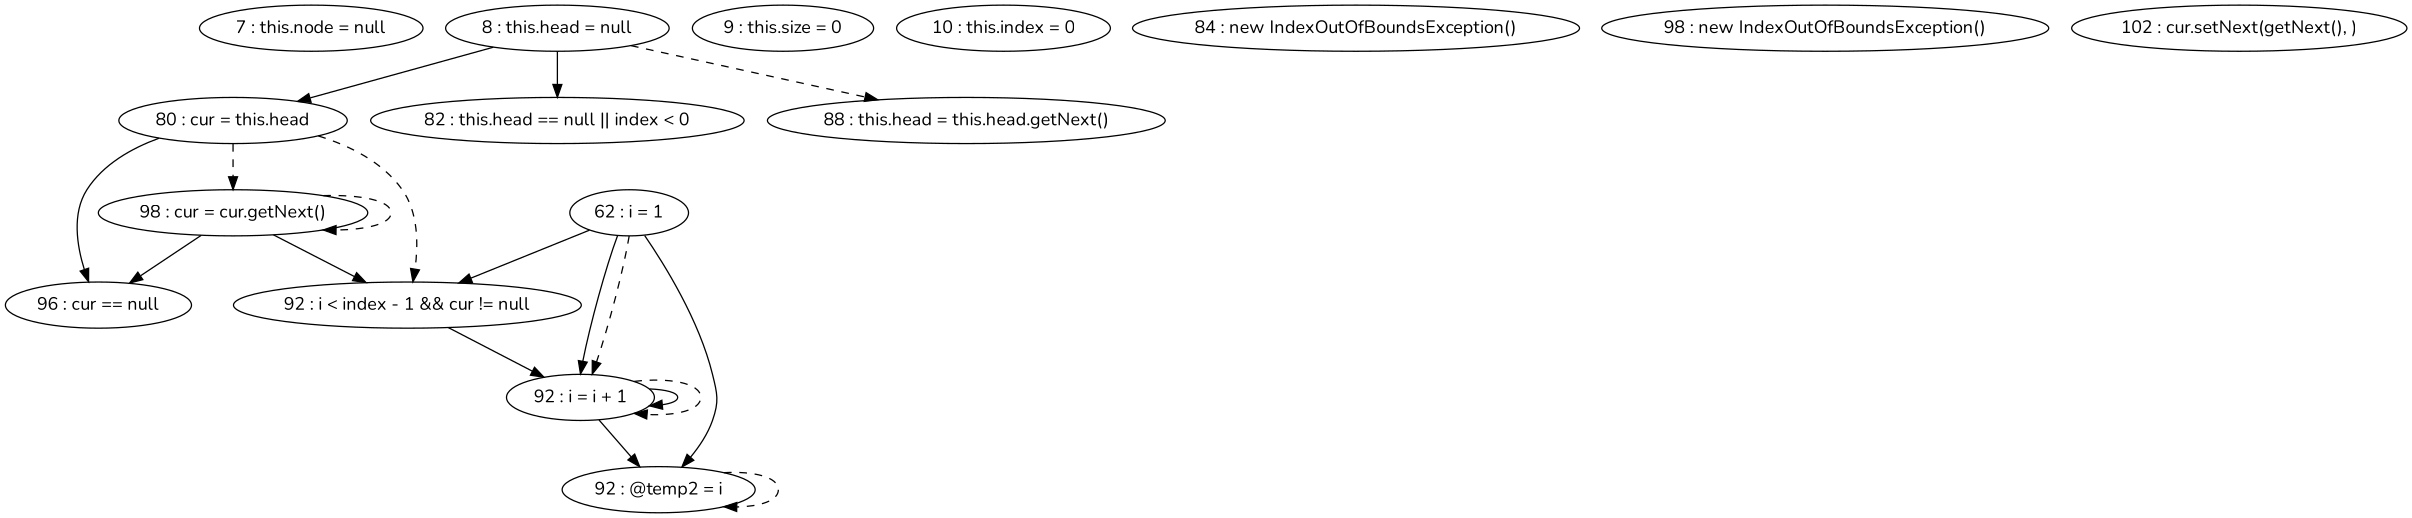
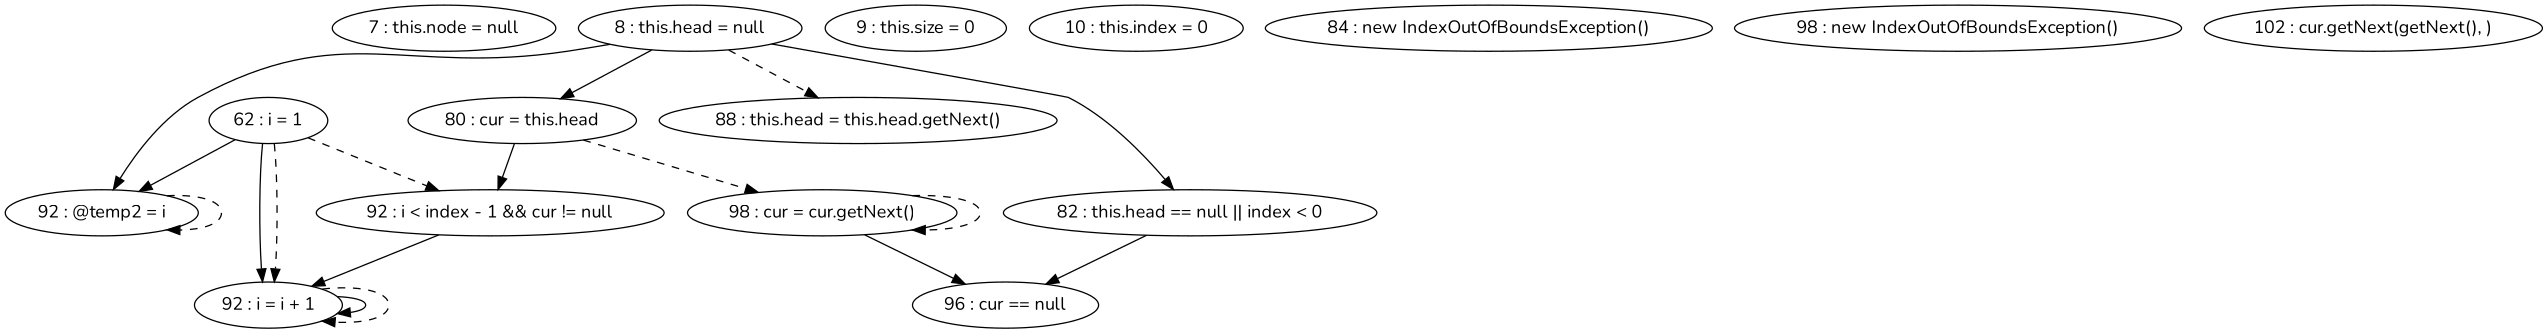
node "102 : cur.setNext(getNext(), )": label "102 : cur.setNext(getNext(), )" -> "102 : cur.getNext(getNext(), )"
edge "80 : cur = this.head" -> "92 : i < index - 1 && cur != null": style dashed -> solid
edge "80 : cur = this.head" -> "96 : cur == null": now "82 : this.head == null || index < 0" -> "96 : cur == null"
edge "62 : i = 1" -> "92 : i < index - 1 && cur != null": style solid -> dashed
edge "98 : cur = cur.getNext()" -> "92 : i < index - 1 && cur != null": removed
edge "92 : i = i + 1" -> "92 : @temp2 = i": now "8 : this.head = null" -> "92 : @temp2 = i"
